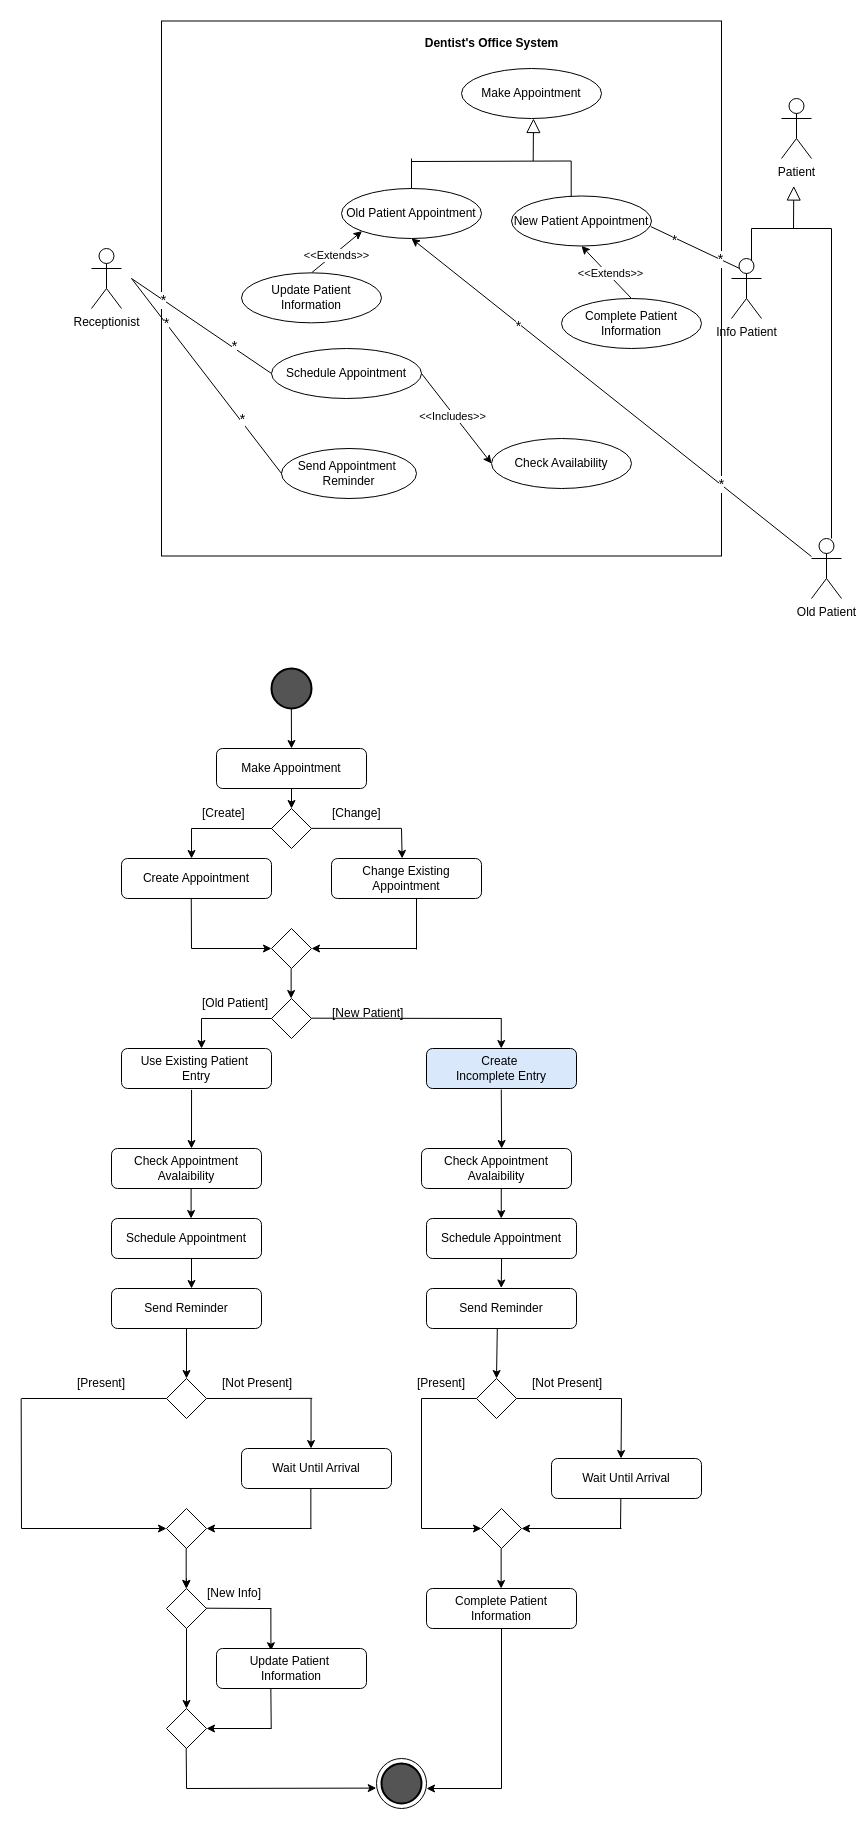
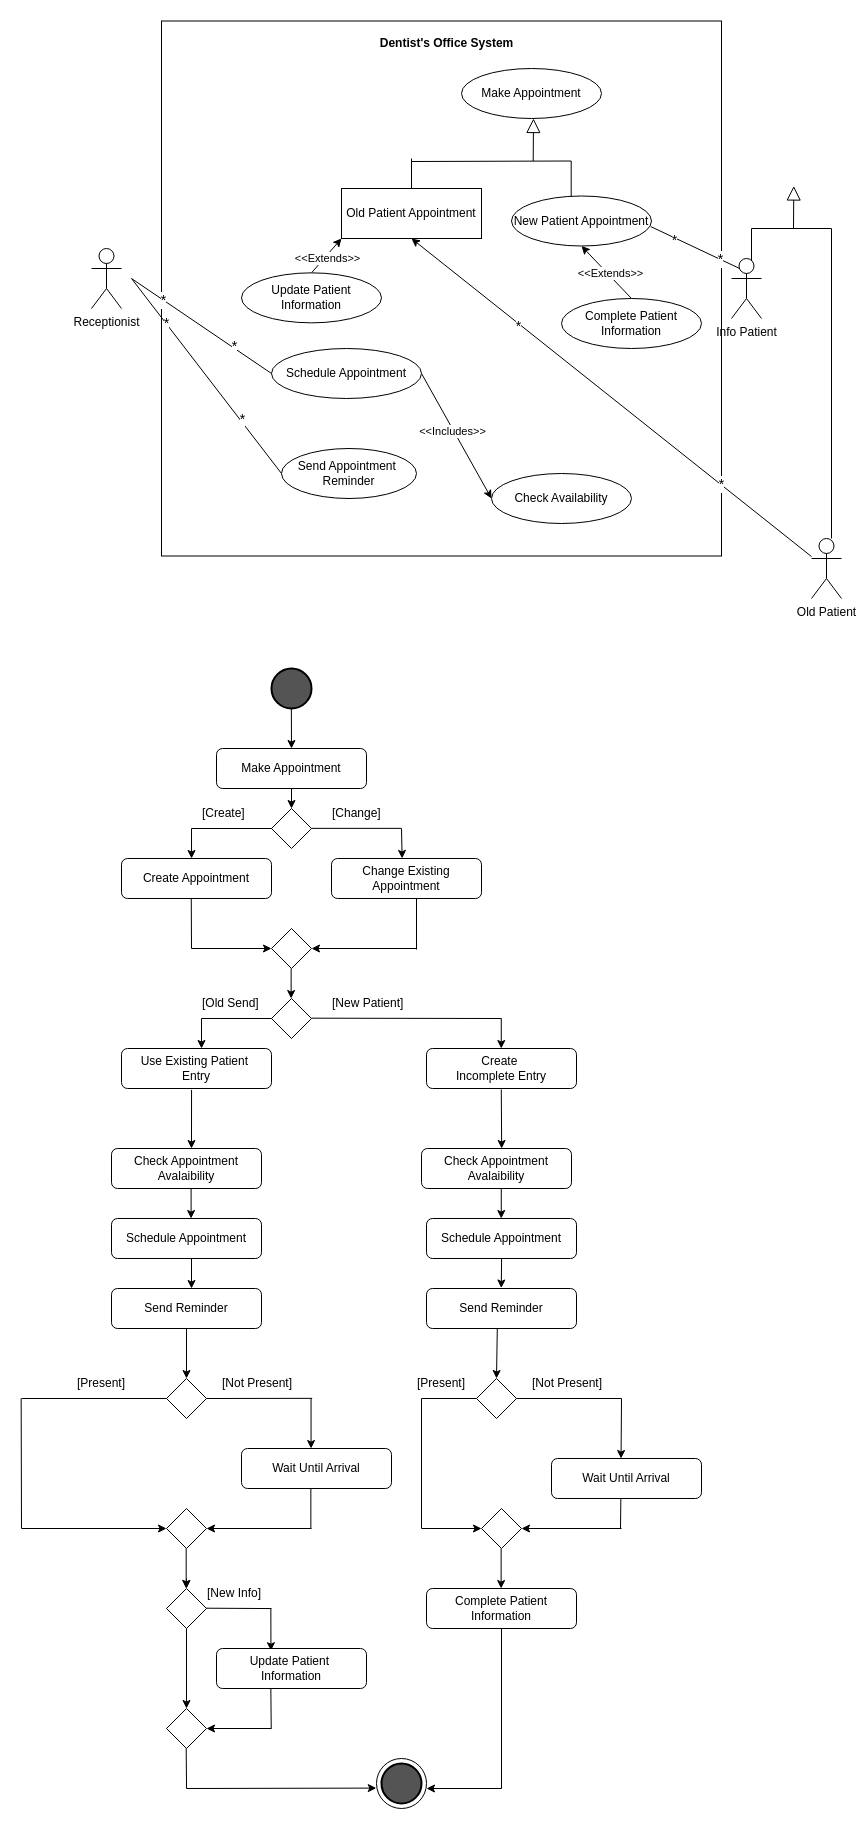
node "Dentist's Office System": moved (492, 43) -> (447, 43)
node "Patient": removed
node "Old Patient Appointment": shape ellipse -> rectangle
node "Check Availability": moved (562, 464) -> (562, 499)
node "[Old Patient]": label "[Old Patient]" -> "[Old Send]"
node "[New Patient]": moved (377, 1014) -> (377, 1004)
node "Create Incomplete Entry": fillcolor #dae8fc -> #ffffff
